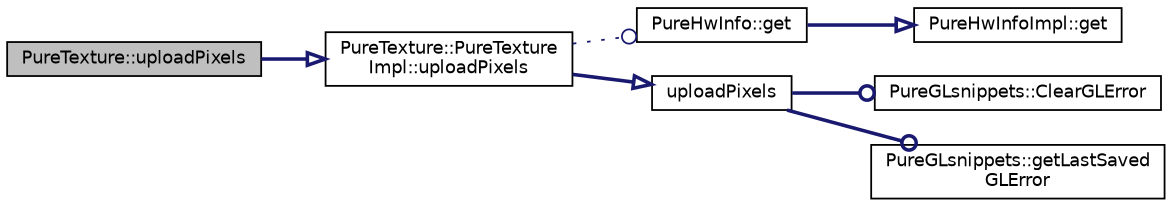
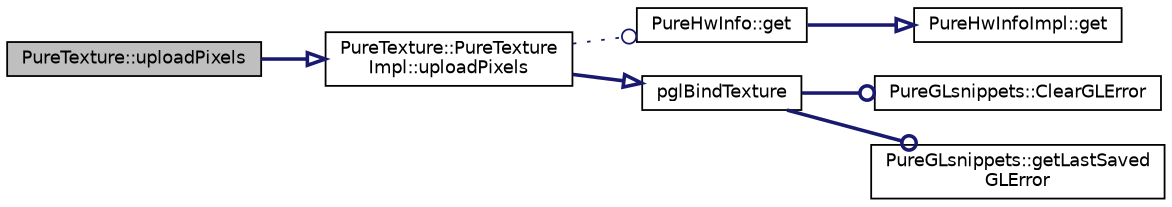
node "uploadPixels": label "uploadPixels" -> "pglBindTexture"
